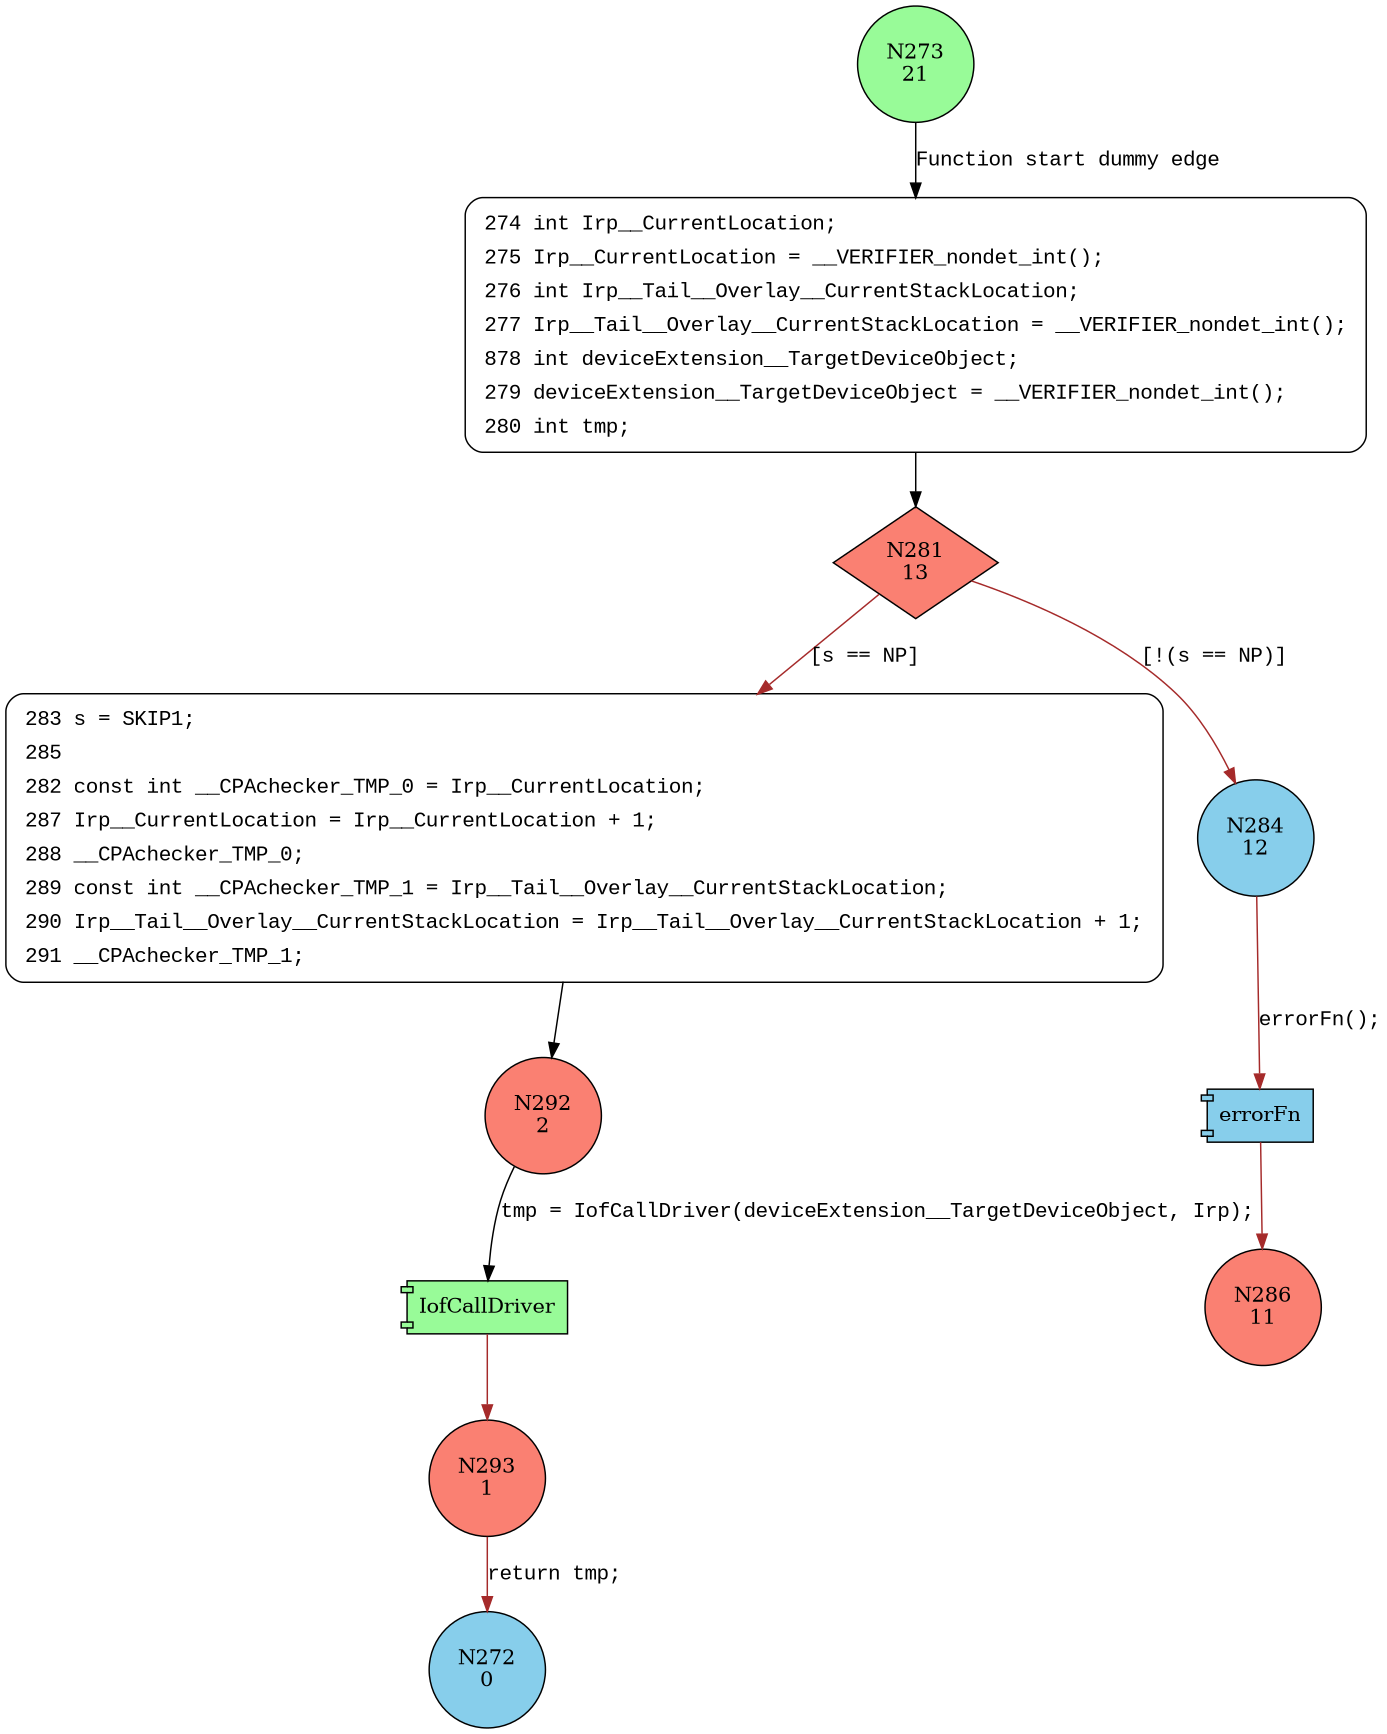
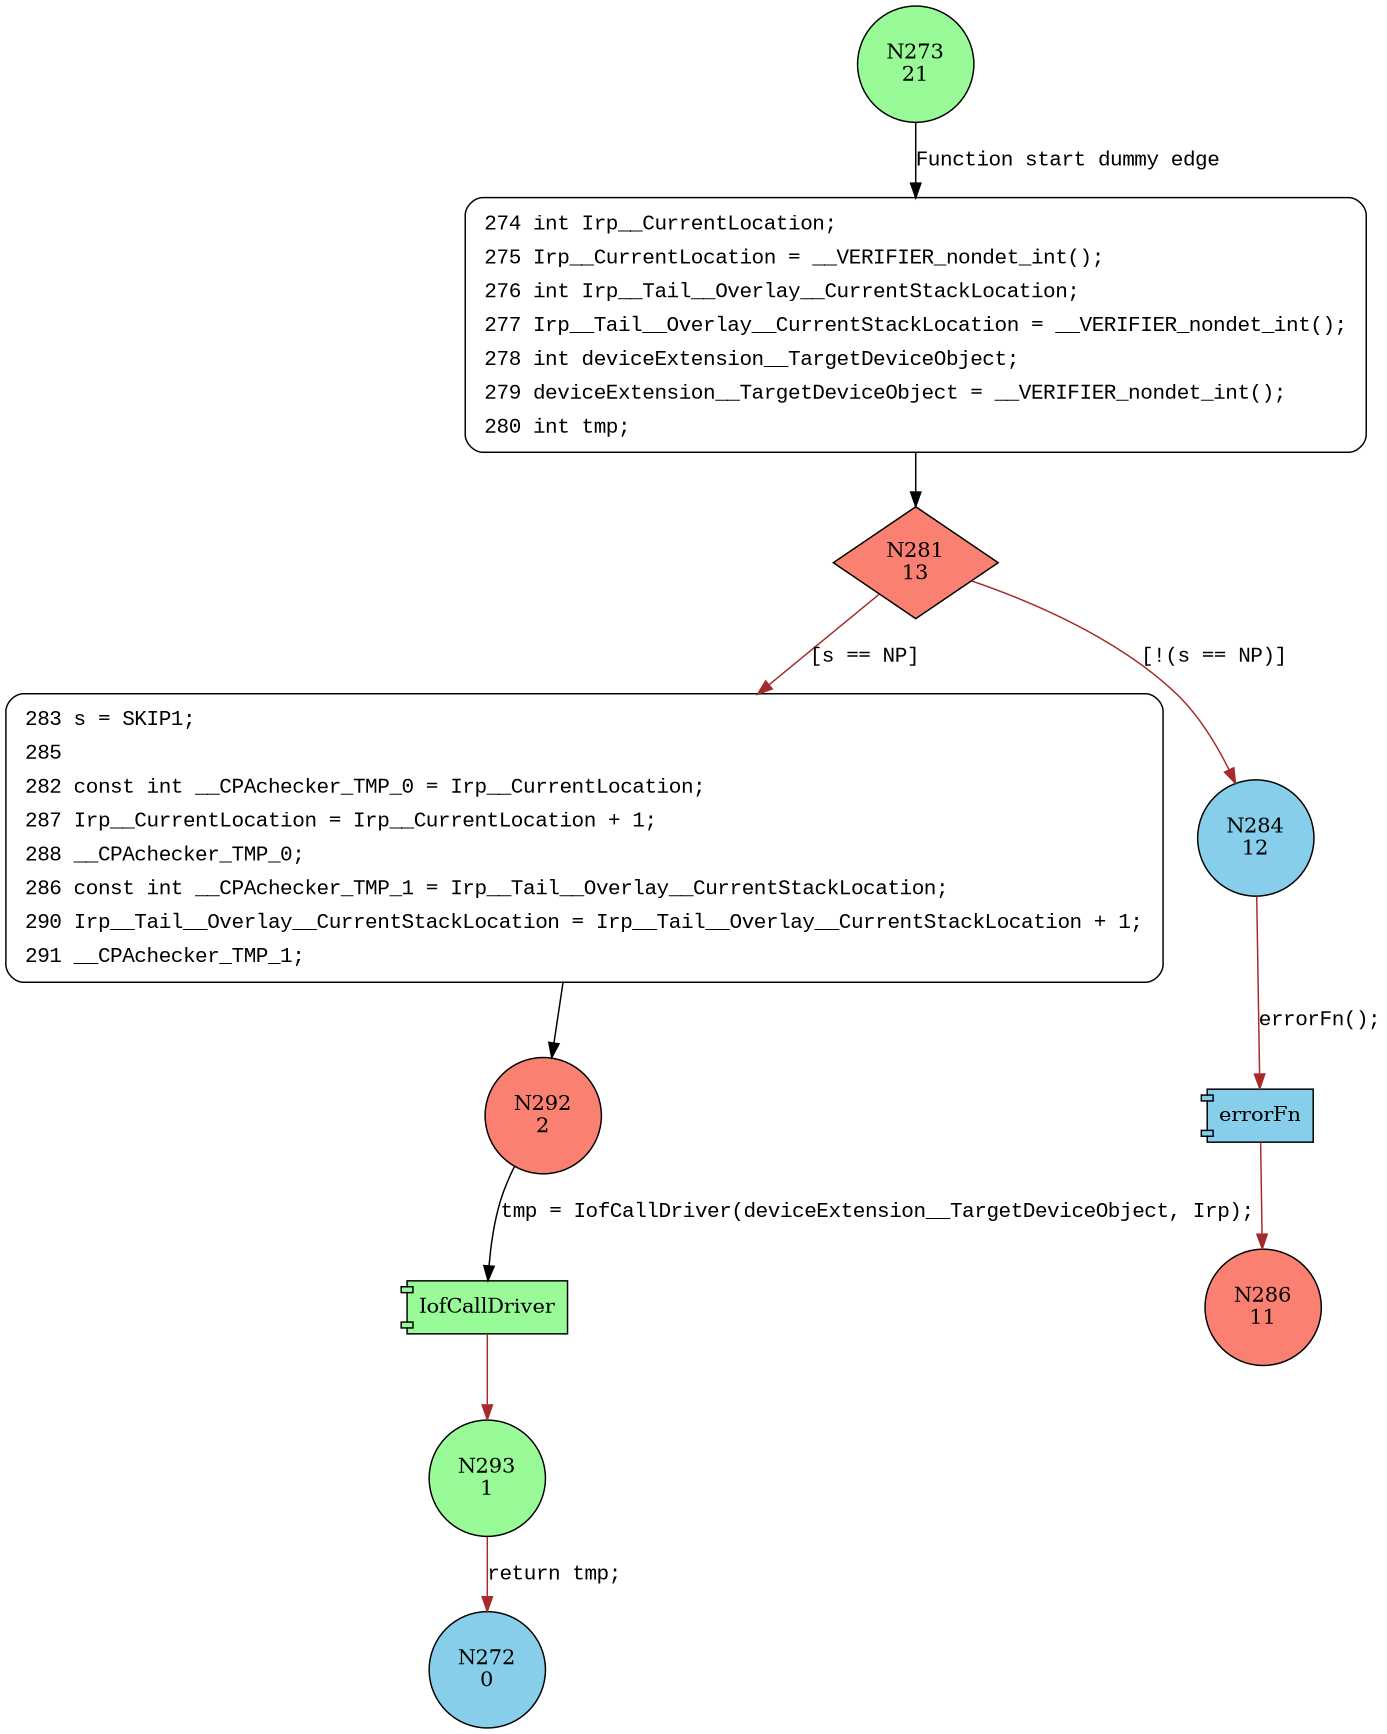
node "274": text "878" -> "278"
node "283": text "289" -> "286"
node "N293 1": fillcolor salmon -> palegreen
